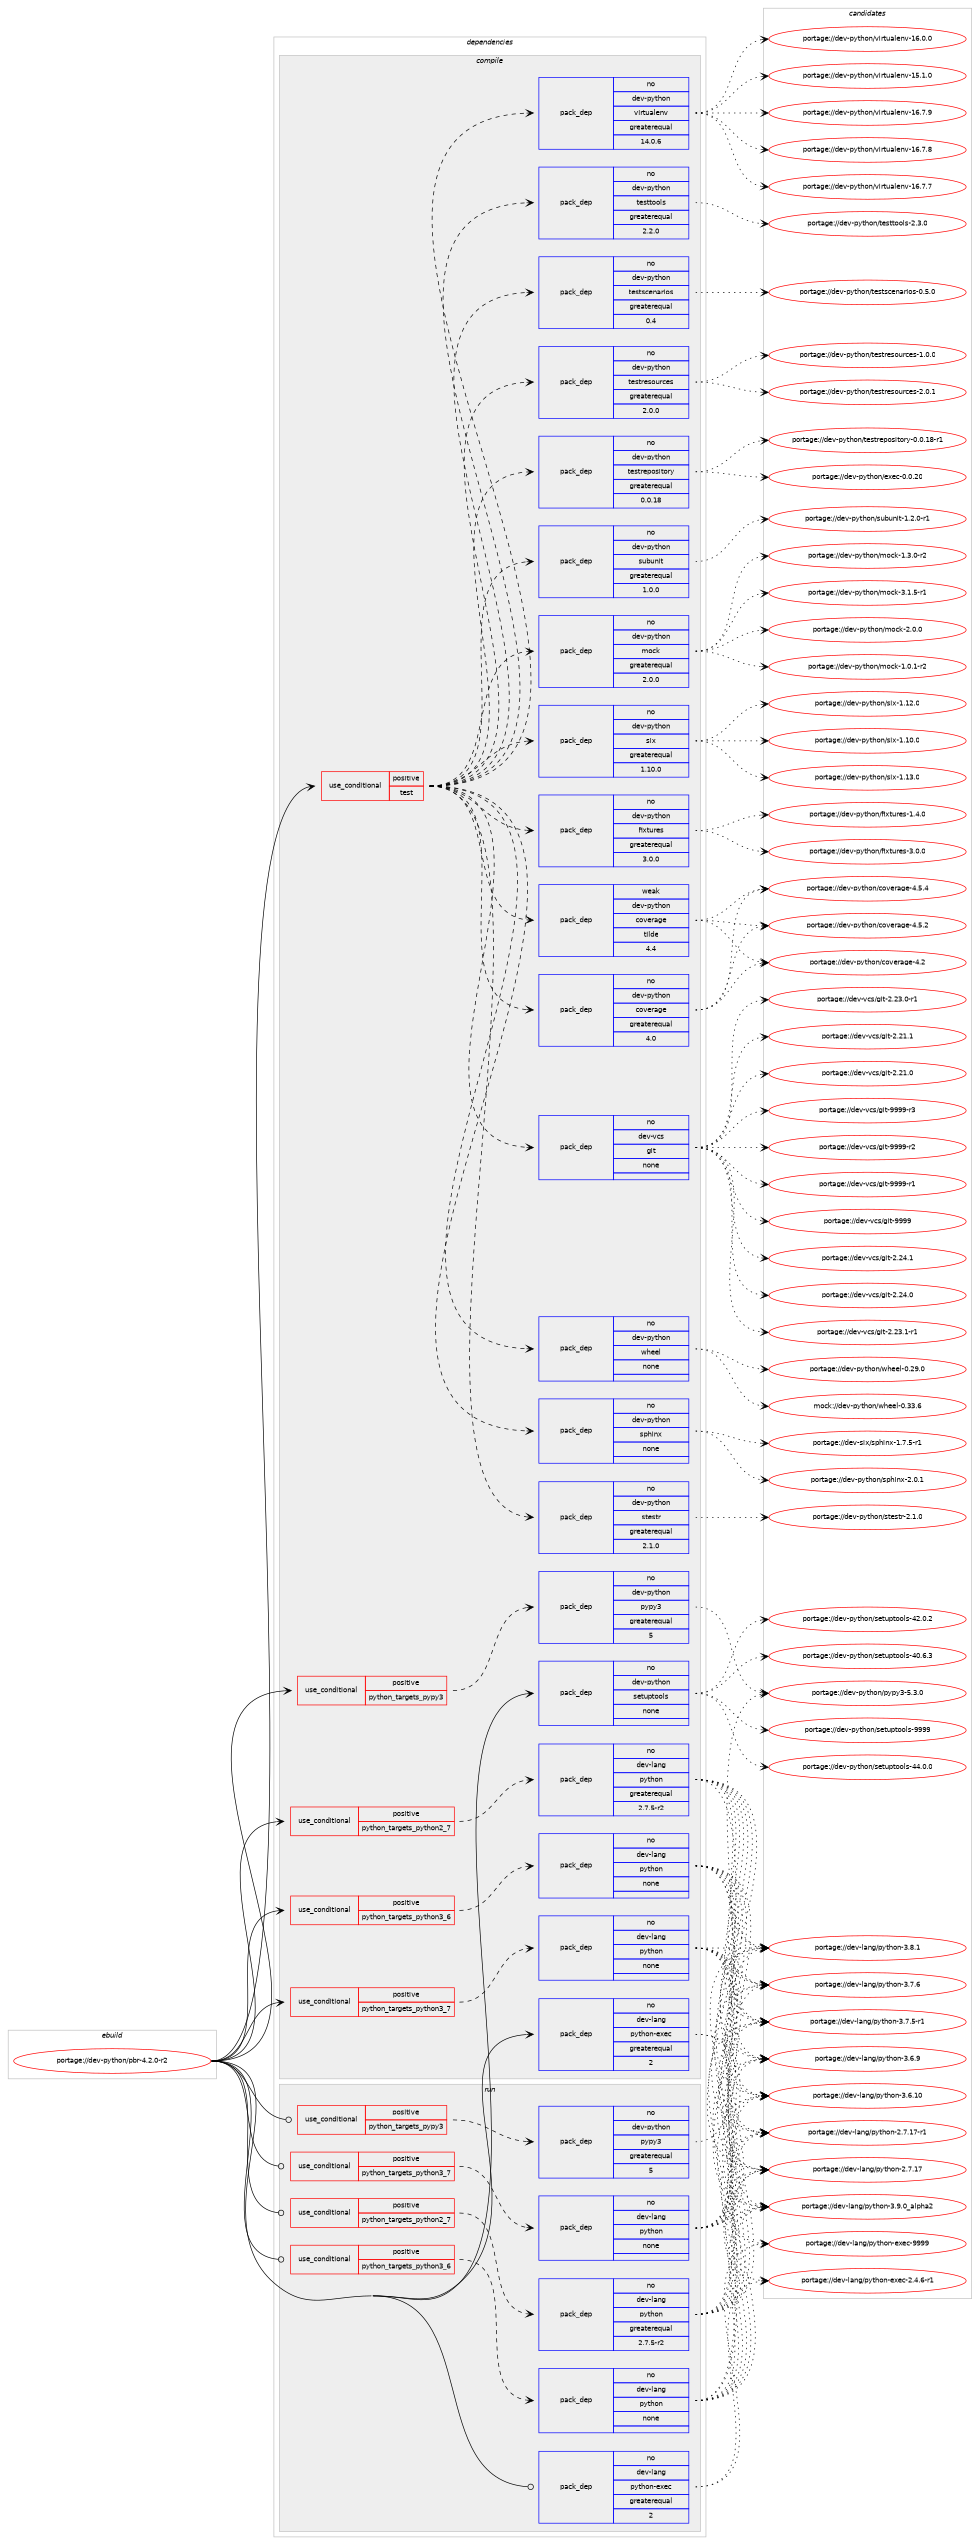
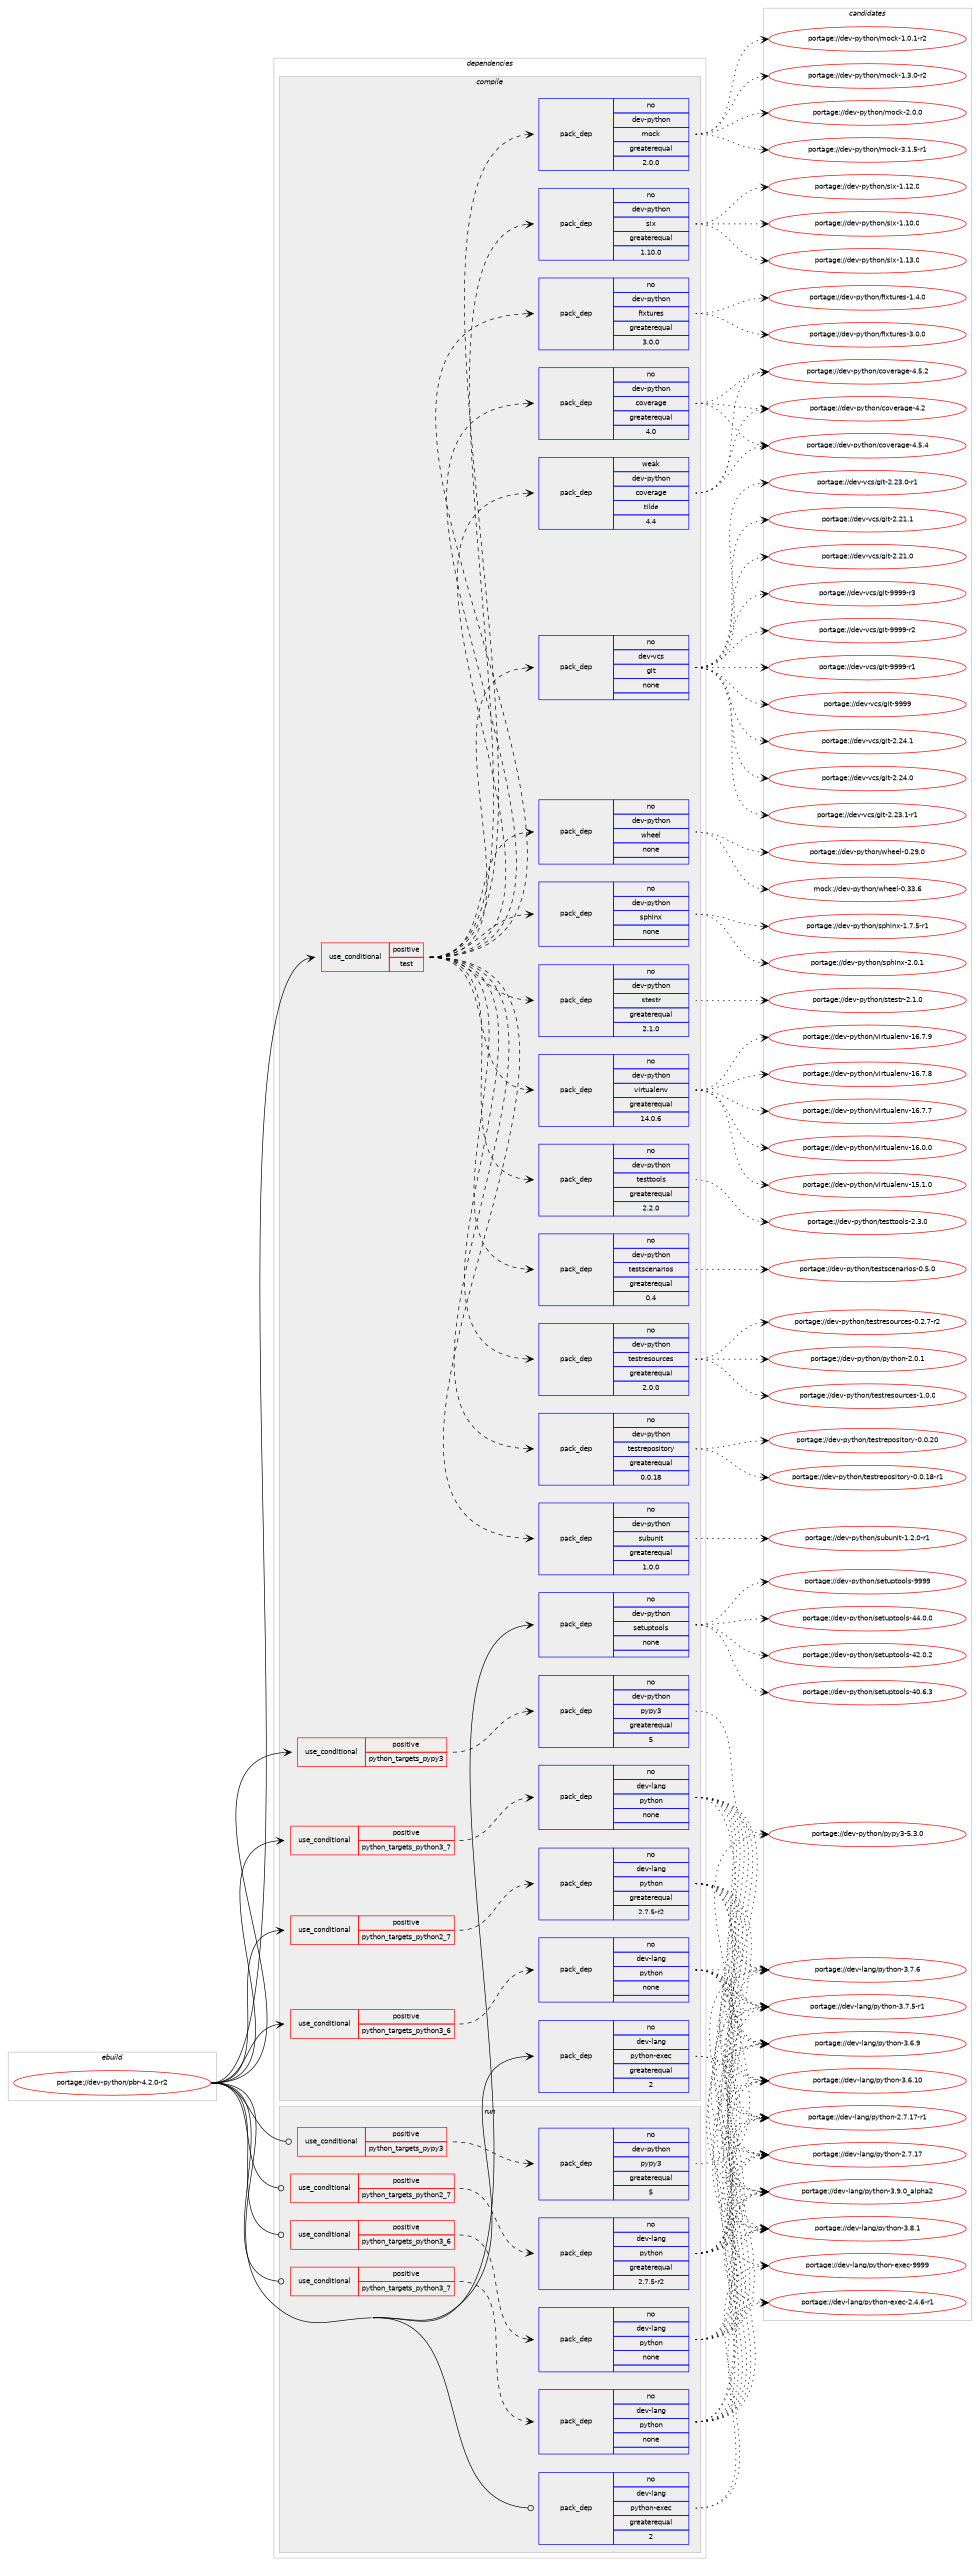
node "portage://dev-python/testresources-2.0.1": label "portage://dev-python/testresources-2.0.1" -> "portage://dev-python/python-2.0.1"
node "portage://dev-python/exec-0.0.20": label "portage://dev-python/exec-0.0.20" -> "portage://dev-python/testrepository-0.0.20"
node "portage://dev-python/testresources-0.2.7-r2": added
node "portage://dev-six/sphinx-1.7.5-r1": label "portage://dev-six/sphinx-1.7.5-r1" -> "portage://dev-python/sphinx-1.7.5-r1"
